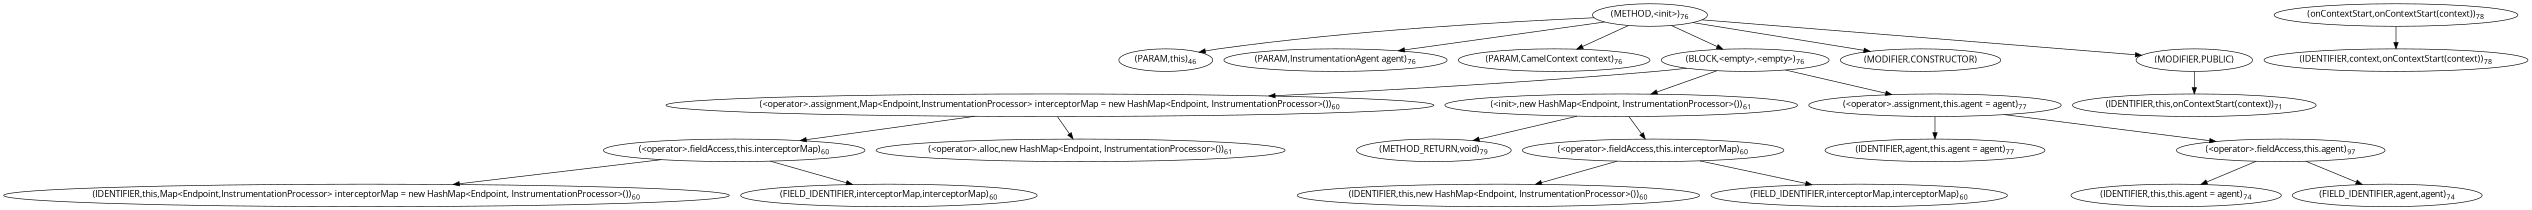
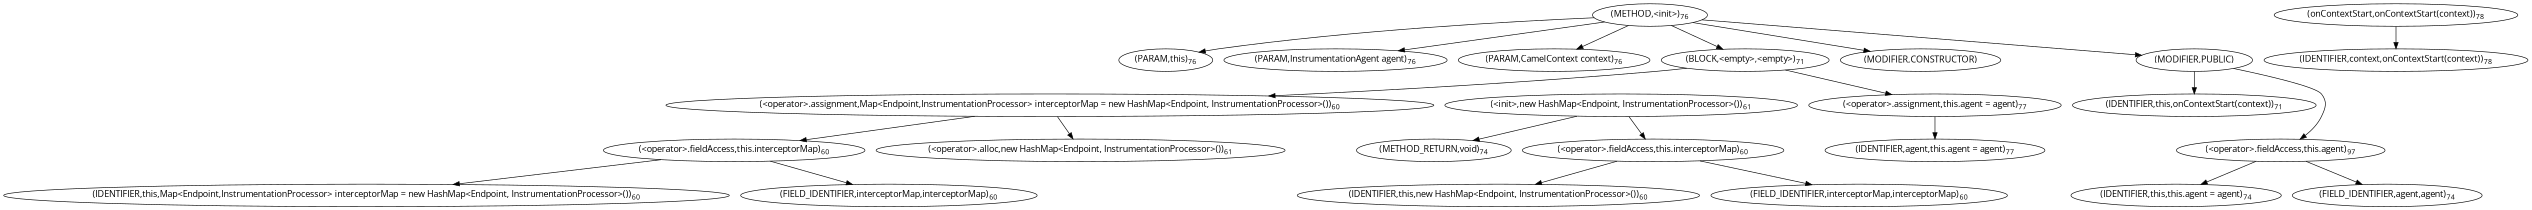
node "(PARAM,this)": text "46" -> "76"
node "(BLOCK,<empty>,<empty>)": text "76" -> "71"
edge "(BLOCK,<empty>,<empty>)" -> "(<init>,new HashMap<Endpoint, InstrumentationProcessor>())": removed
edge "(<operator>.assignment,this.agent = agent)" -> "(<operator>.fieldAccess,this.agent)": now "(MODIFIER,PUBLIC)" -> "(<operator>.fieldAccess,this.agent)"
node "(METHOD_RETURN,void)": text "79" -> "74"
